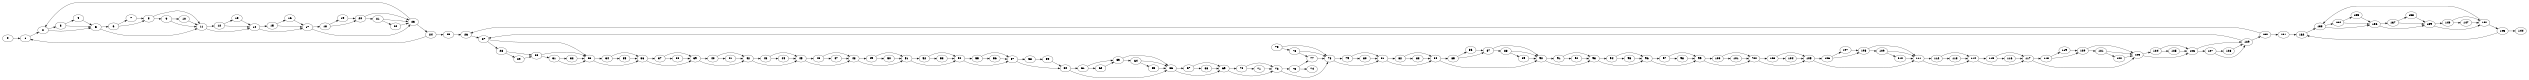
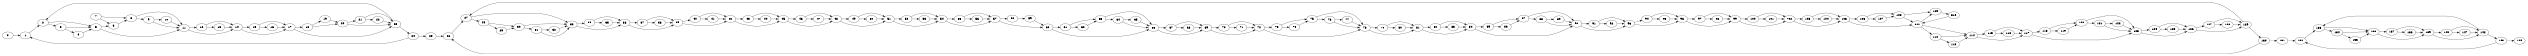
edge "6" -> "7": reversed
edge "74" -> "75": added
edge "109" -> "111": reversed
edge "73" -> "77": now "73" -> "75"
